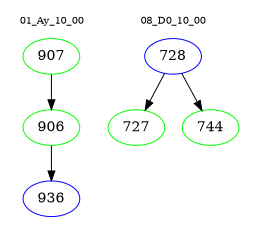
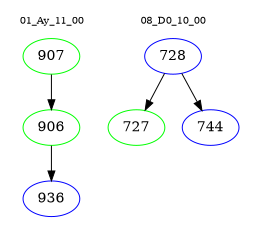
cluster "01_Ay_10_00": label "01_Ay_10_00" -> "01_Ay_11_00"
node "744": color green -> blue
